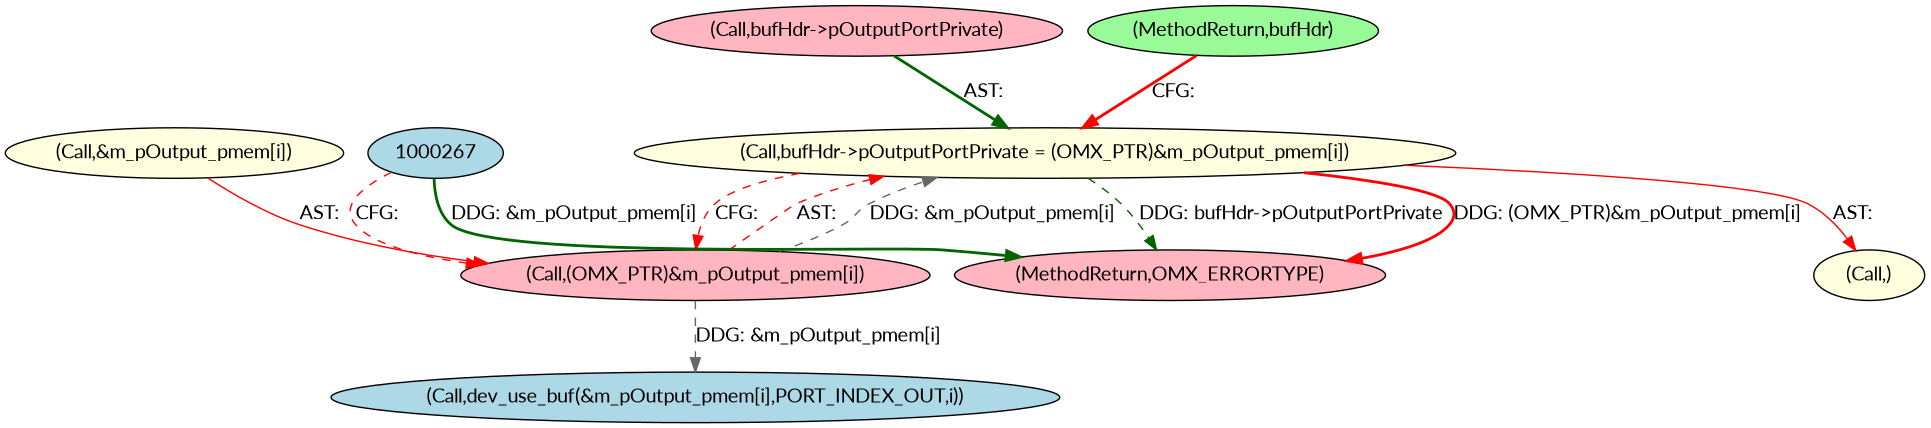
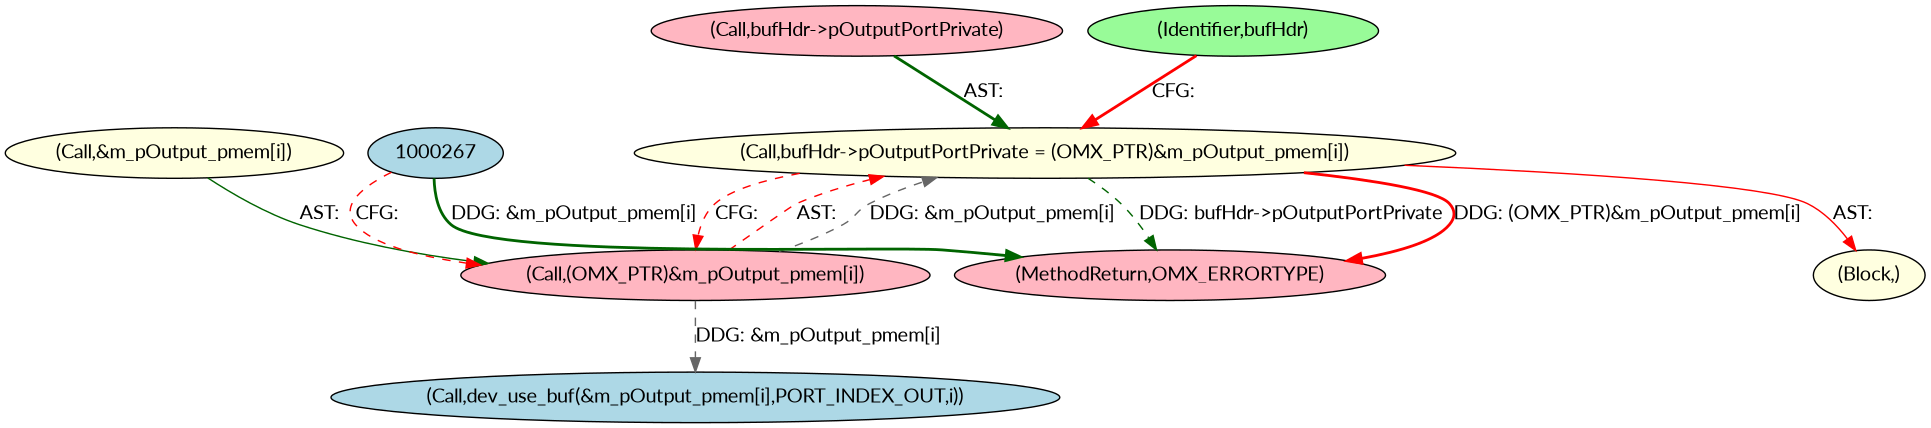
node "(MethodReturn,bufHdr)": label "(MethodReturn,bufHdr)" -> "(Identifier,bufHdr)"
edge "(Call,&m_pOutput_pmem[i])" -> "(Call,(OMX_PTR)&m_pOutput_pmem[i])": color red -> darkgreen
node "(Call,)": label "(Call,)" -> "(Block,)"
